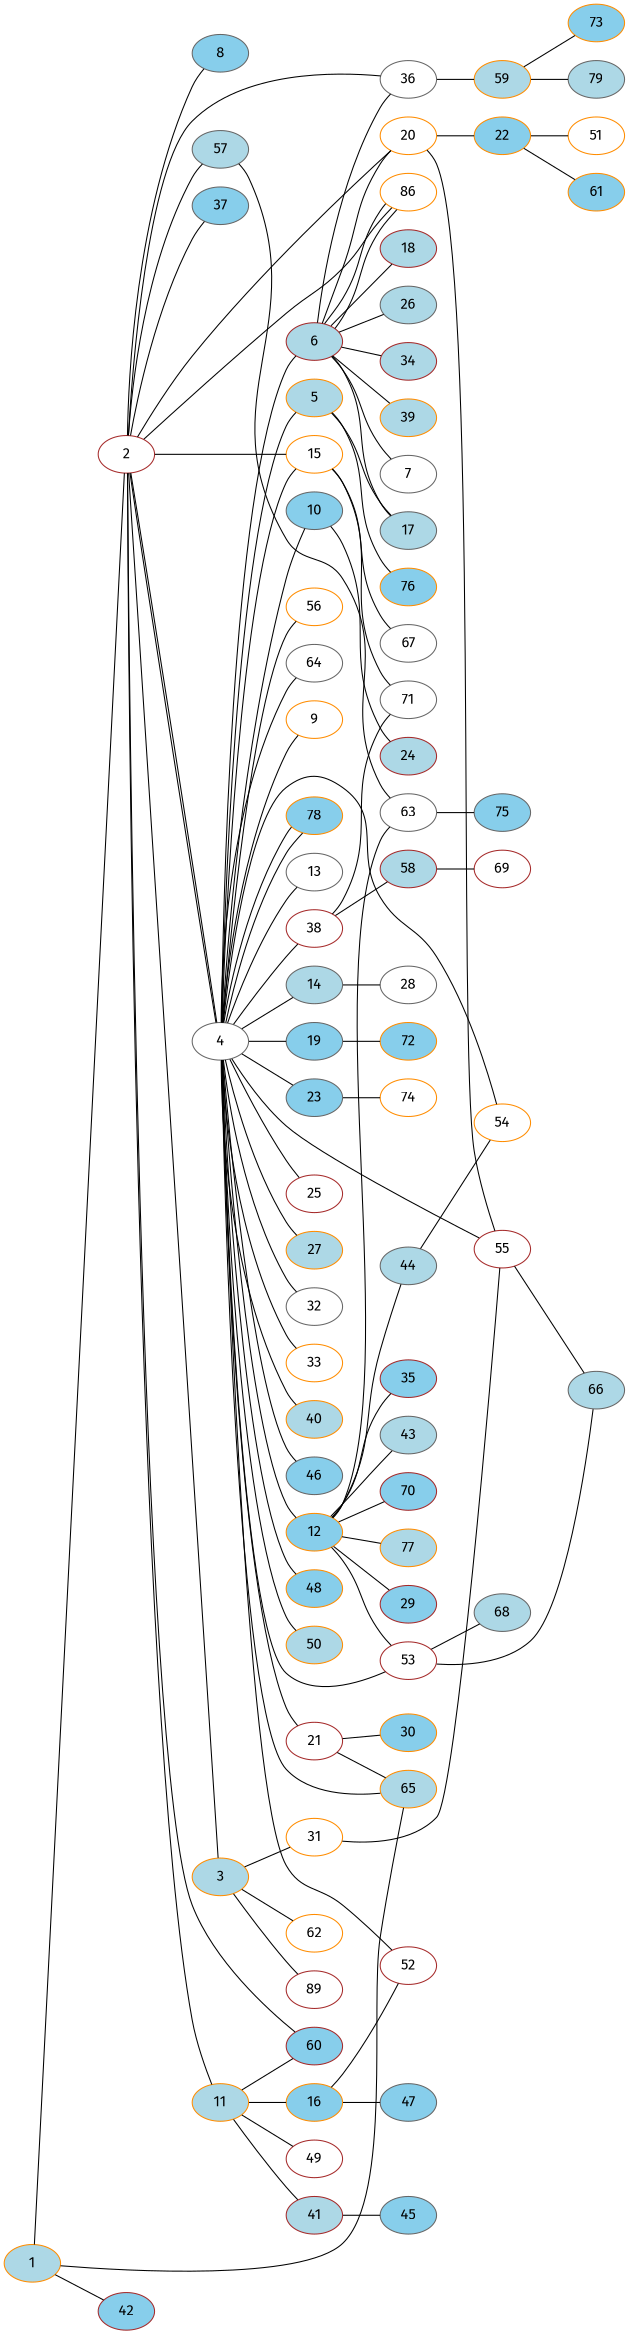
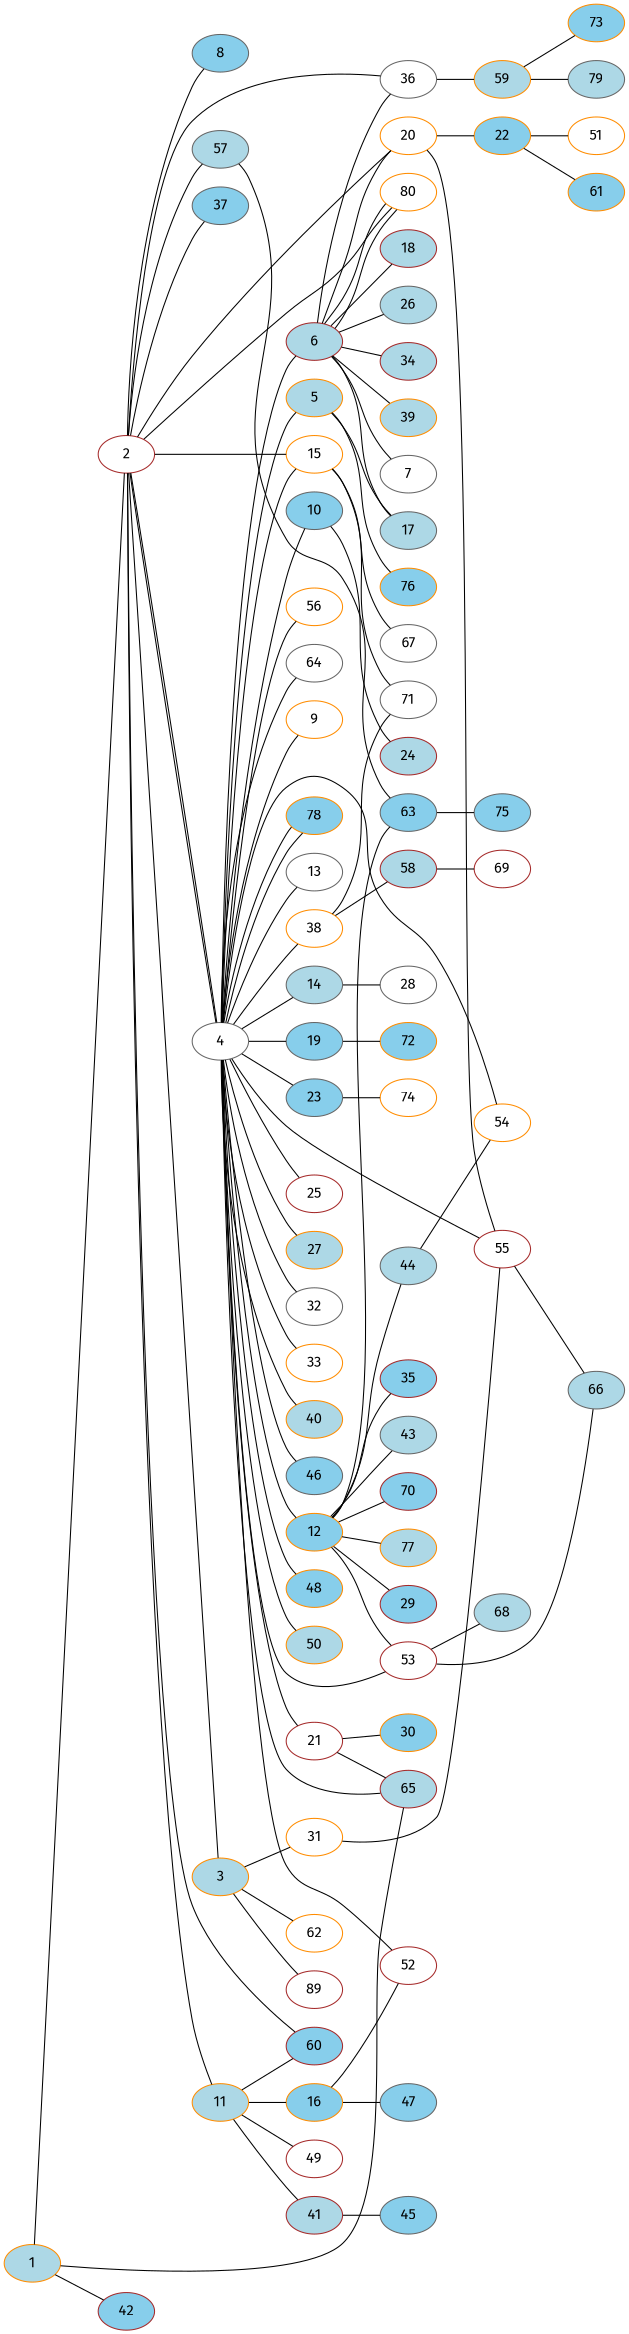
node "86": label "86" -> "80"
node "63": fillcolor white -> skyblue
node "38": color brown -> darkorange
node "65": color darkorange -> brown
